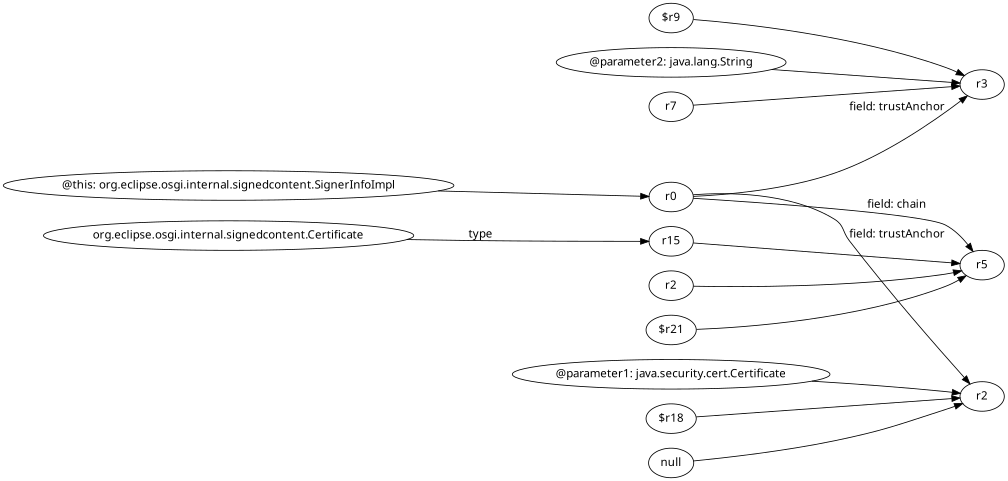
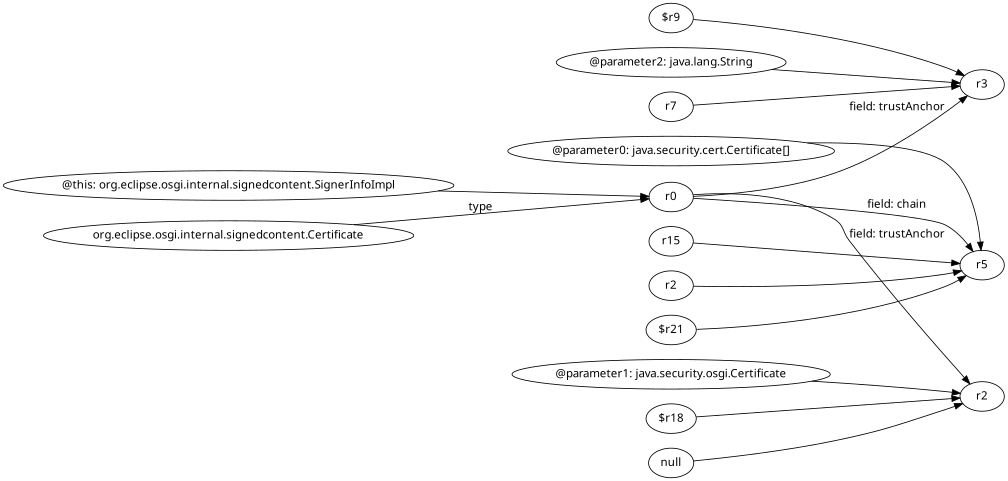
node "@parameter0: java.security.cert.Certificate[]": added
edge "org.eclipse.osgi.internal.signedcontent.Certificate" -> "r15": now "org.eclipse.osgi.internal.signedcontent.Certificate" -> "r0"
node "@parameter1: java.security.cert.Certificate": label "@parameter1: java.security.cert.Certificate" -> "@parameter1: java.security.osgi.Certificate"
